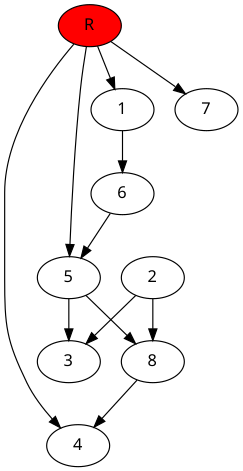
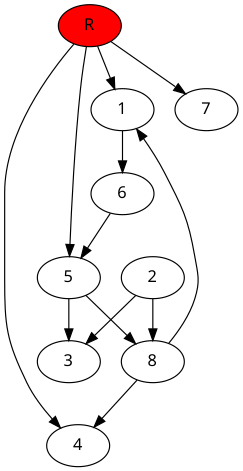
edge "8" -> "1": added
